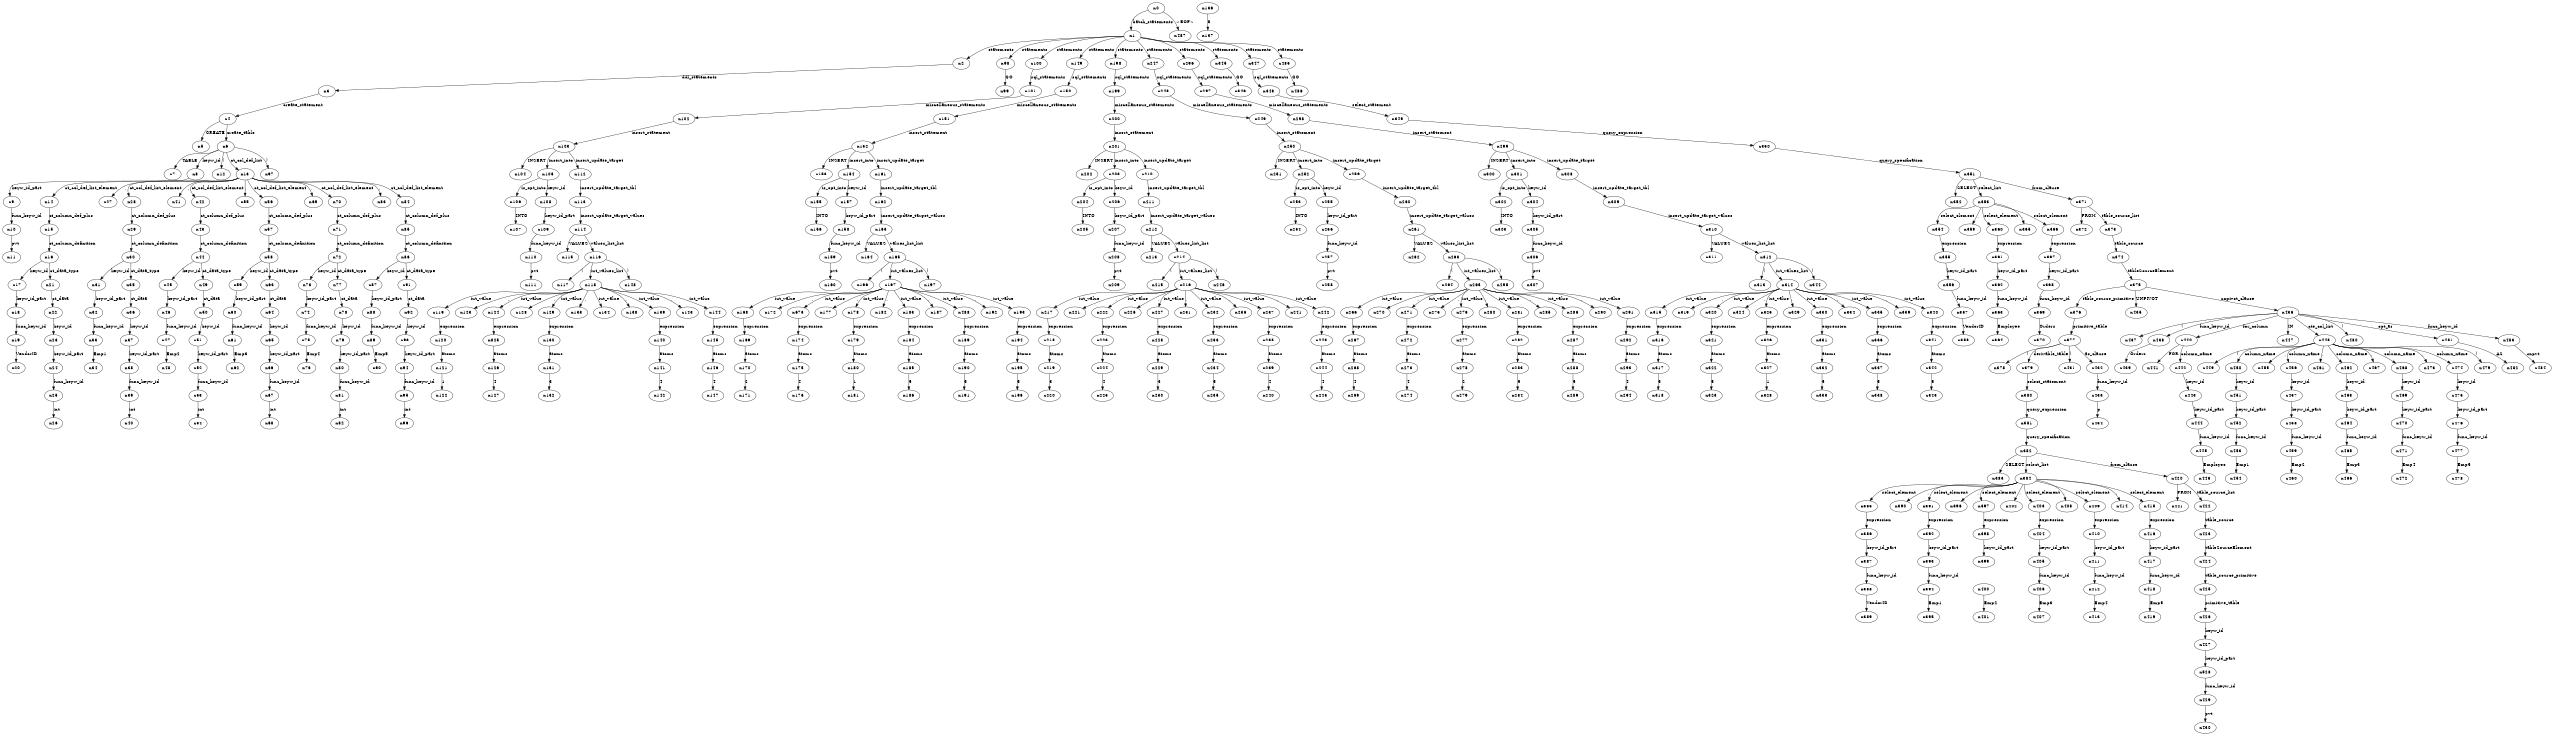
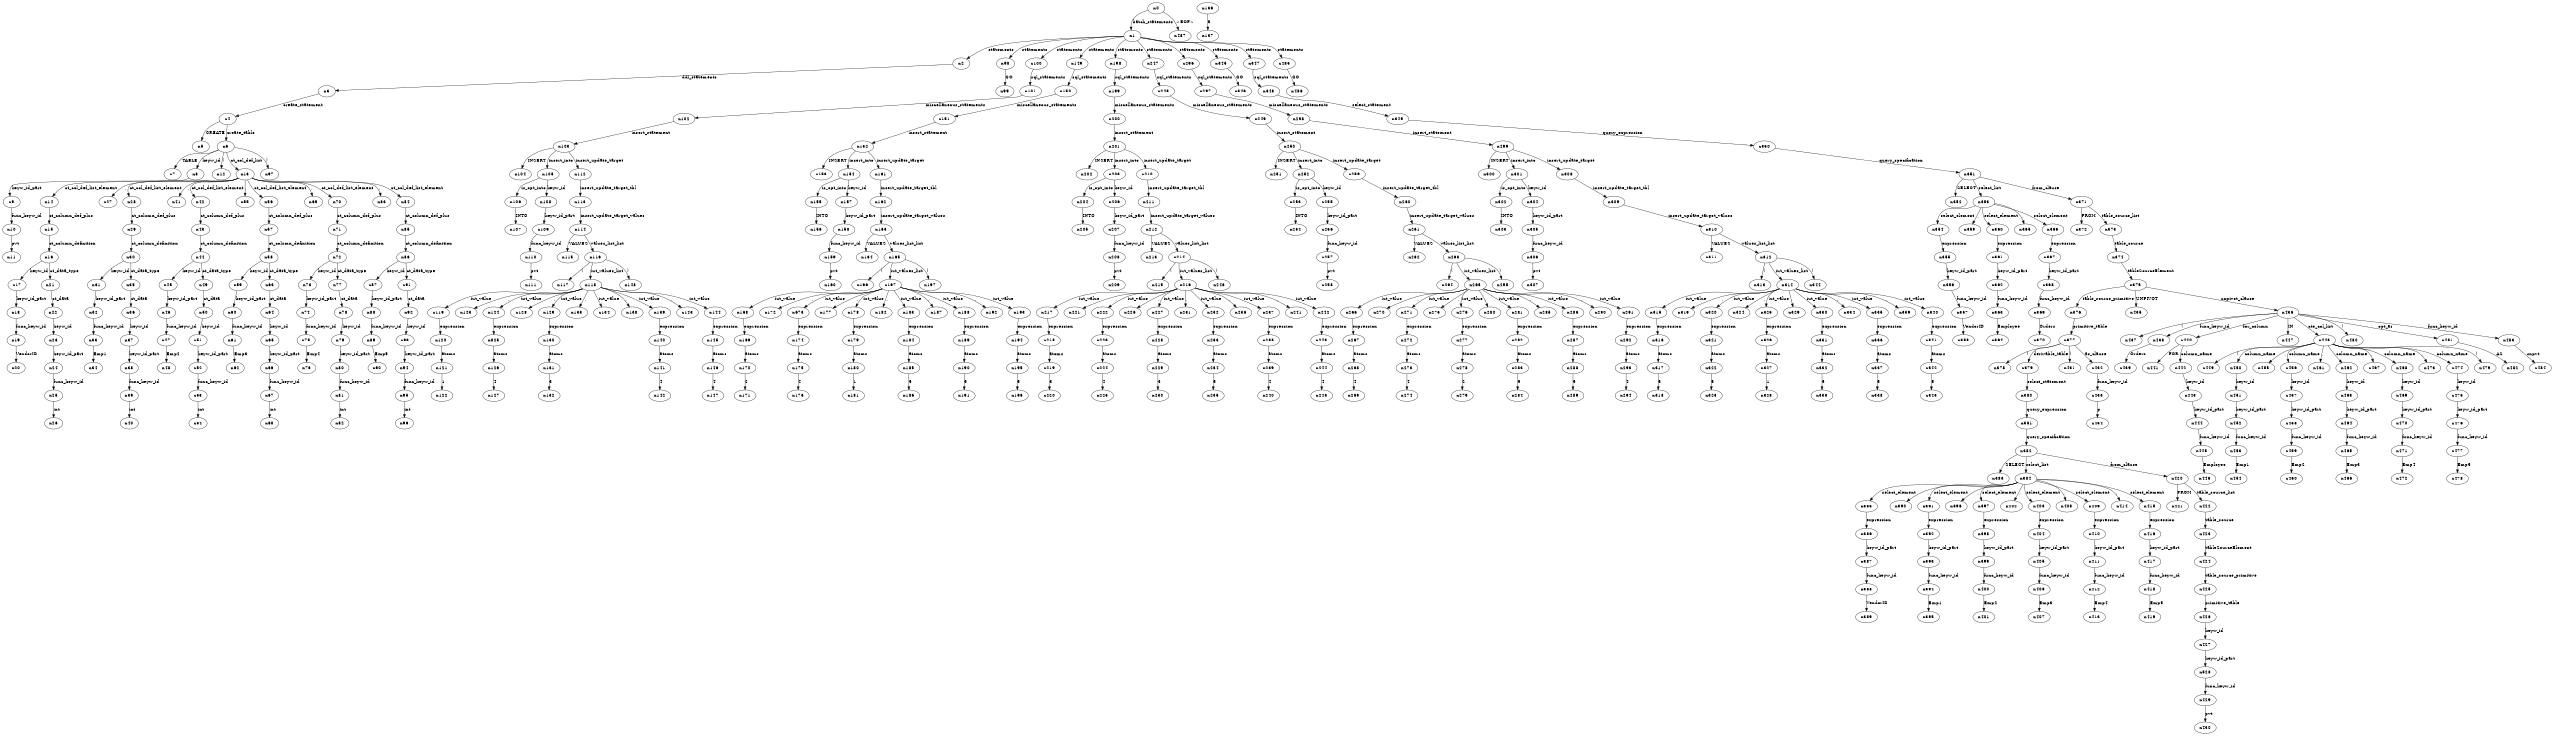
node "n488": label "n488" -> "n188"
edge "n399" -> "n400": added, label "func_keyw_id"
